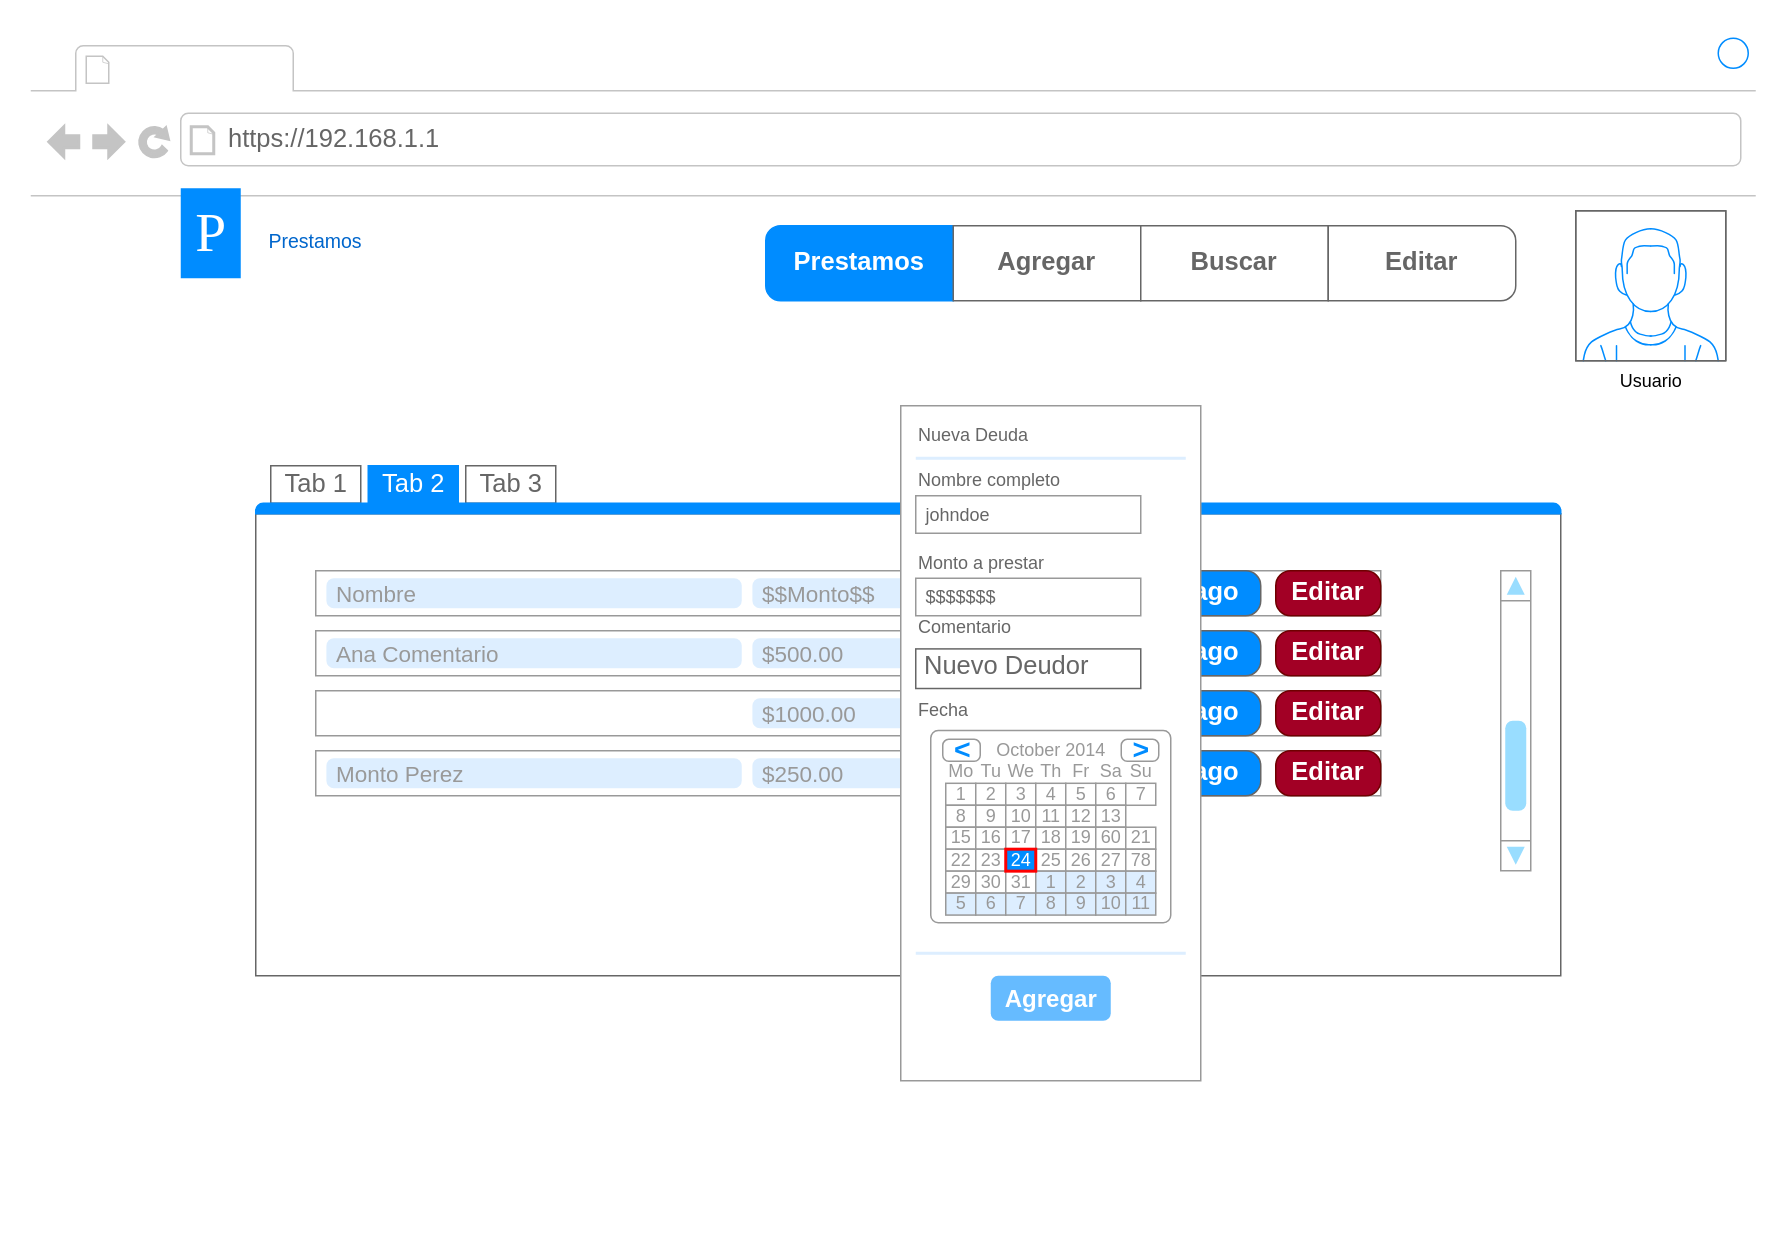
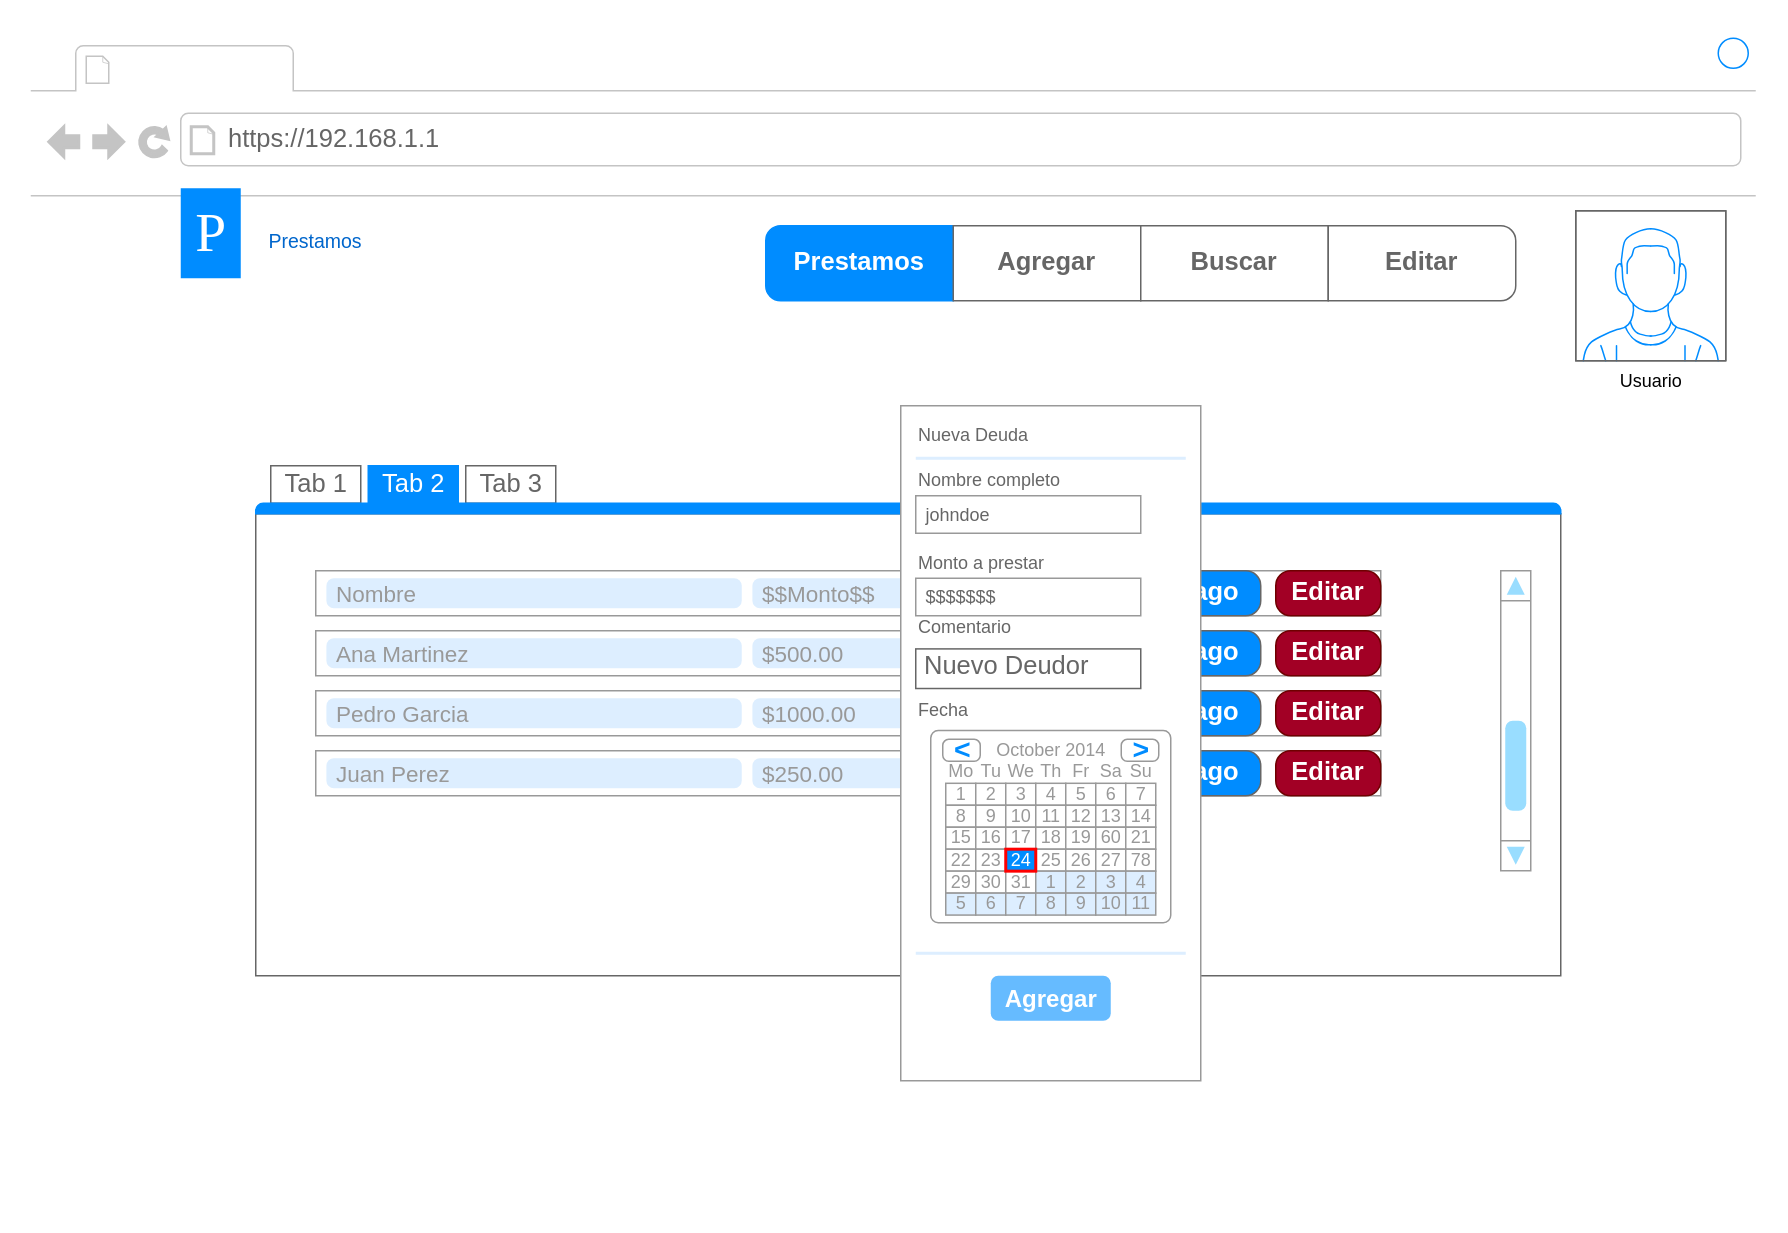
node "Ana Comentario": label "Ana Comentario" -> "Ana Martinez"
node "Pedro Garcia": added
node "Monto Perez": label "Monto Perez" -> "Juan Perez"
node "14": added
